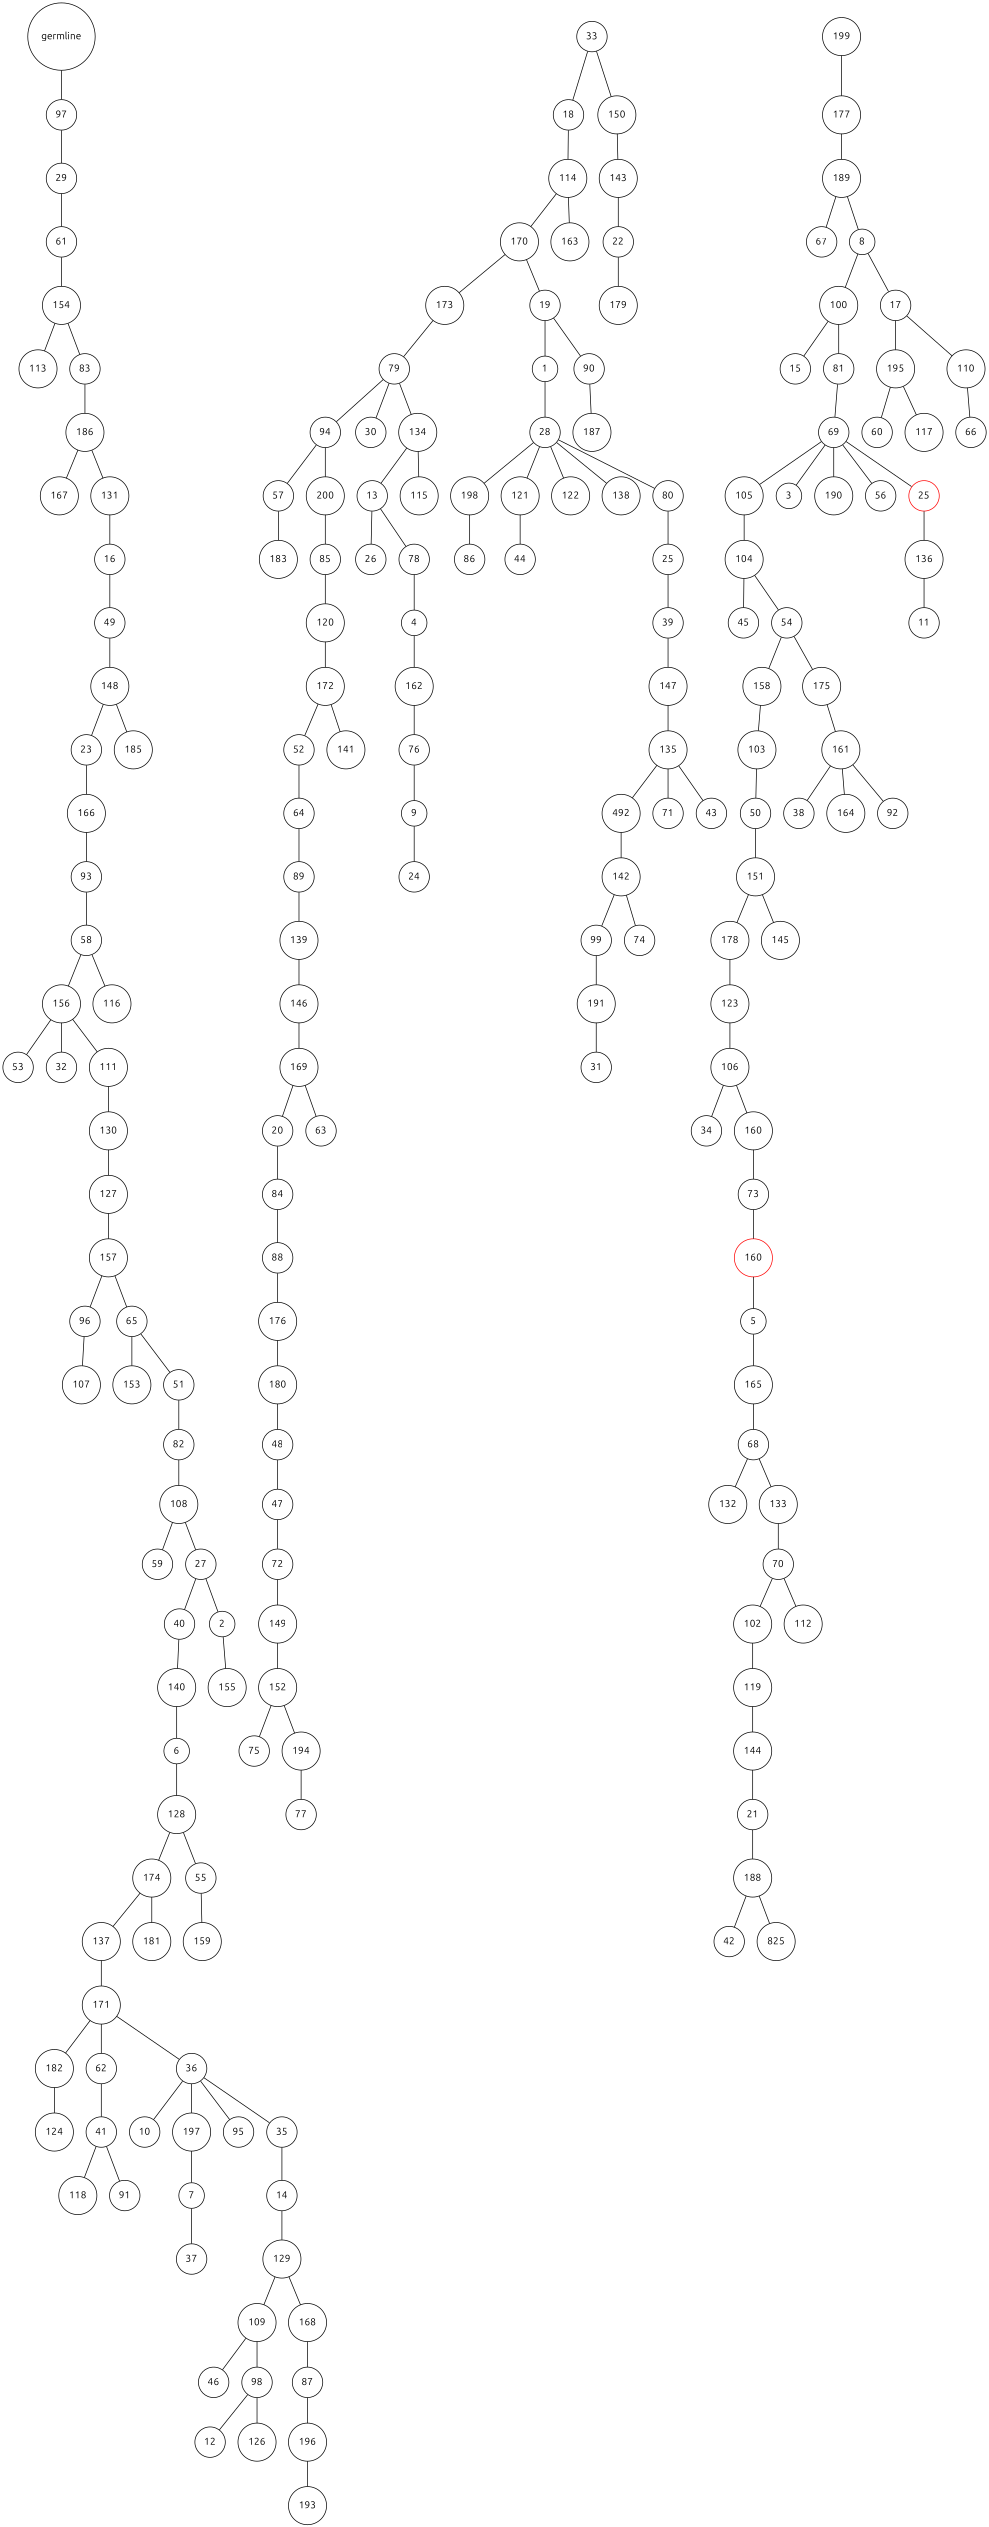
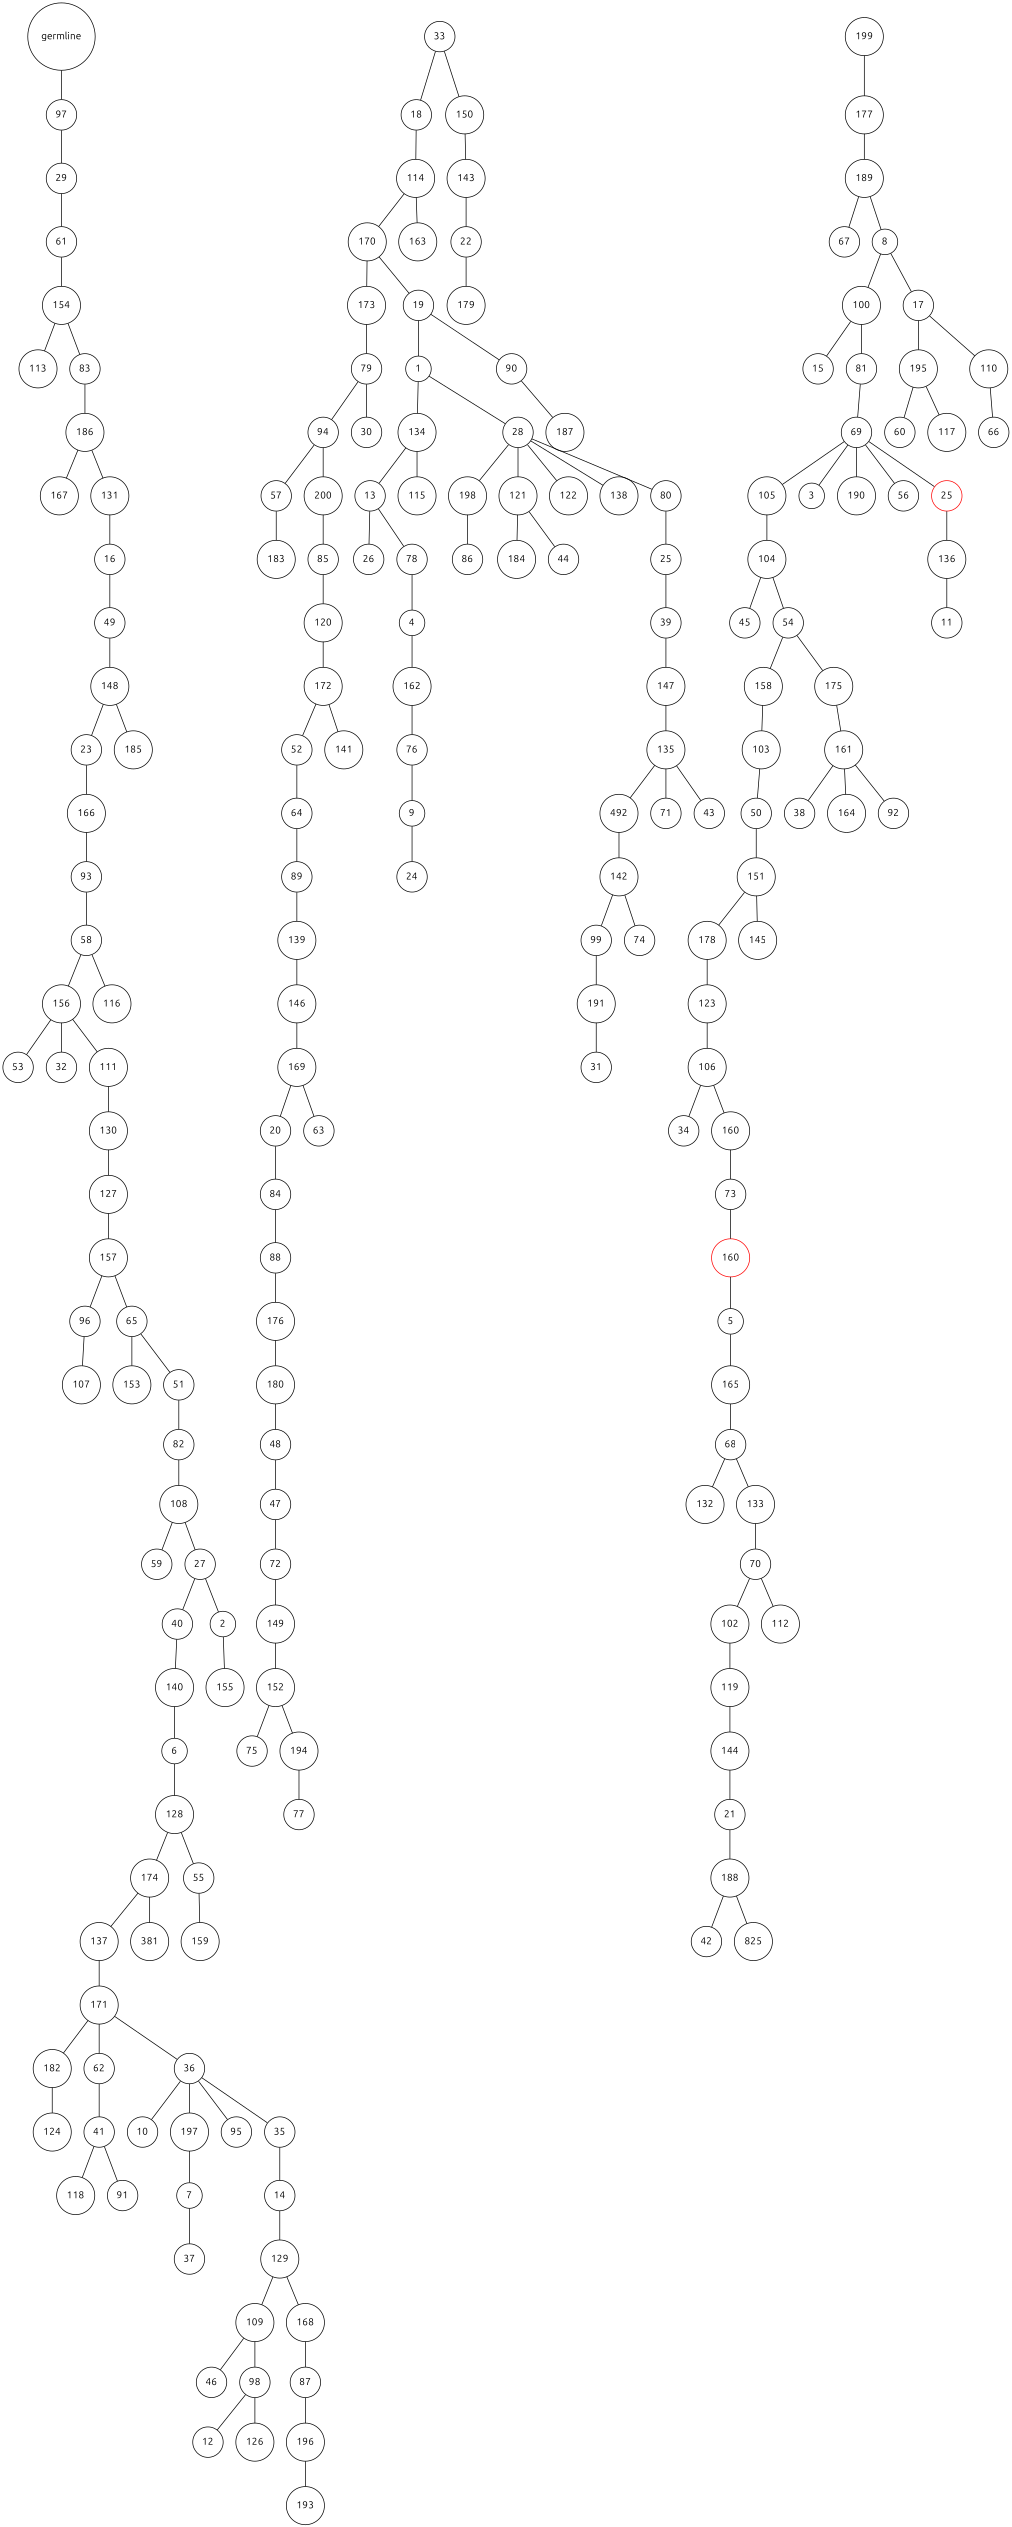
edge "79" -- "134": now "1" -- "134"
node "184": added
node "181": label "181" -> "381"
